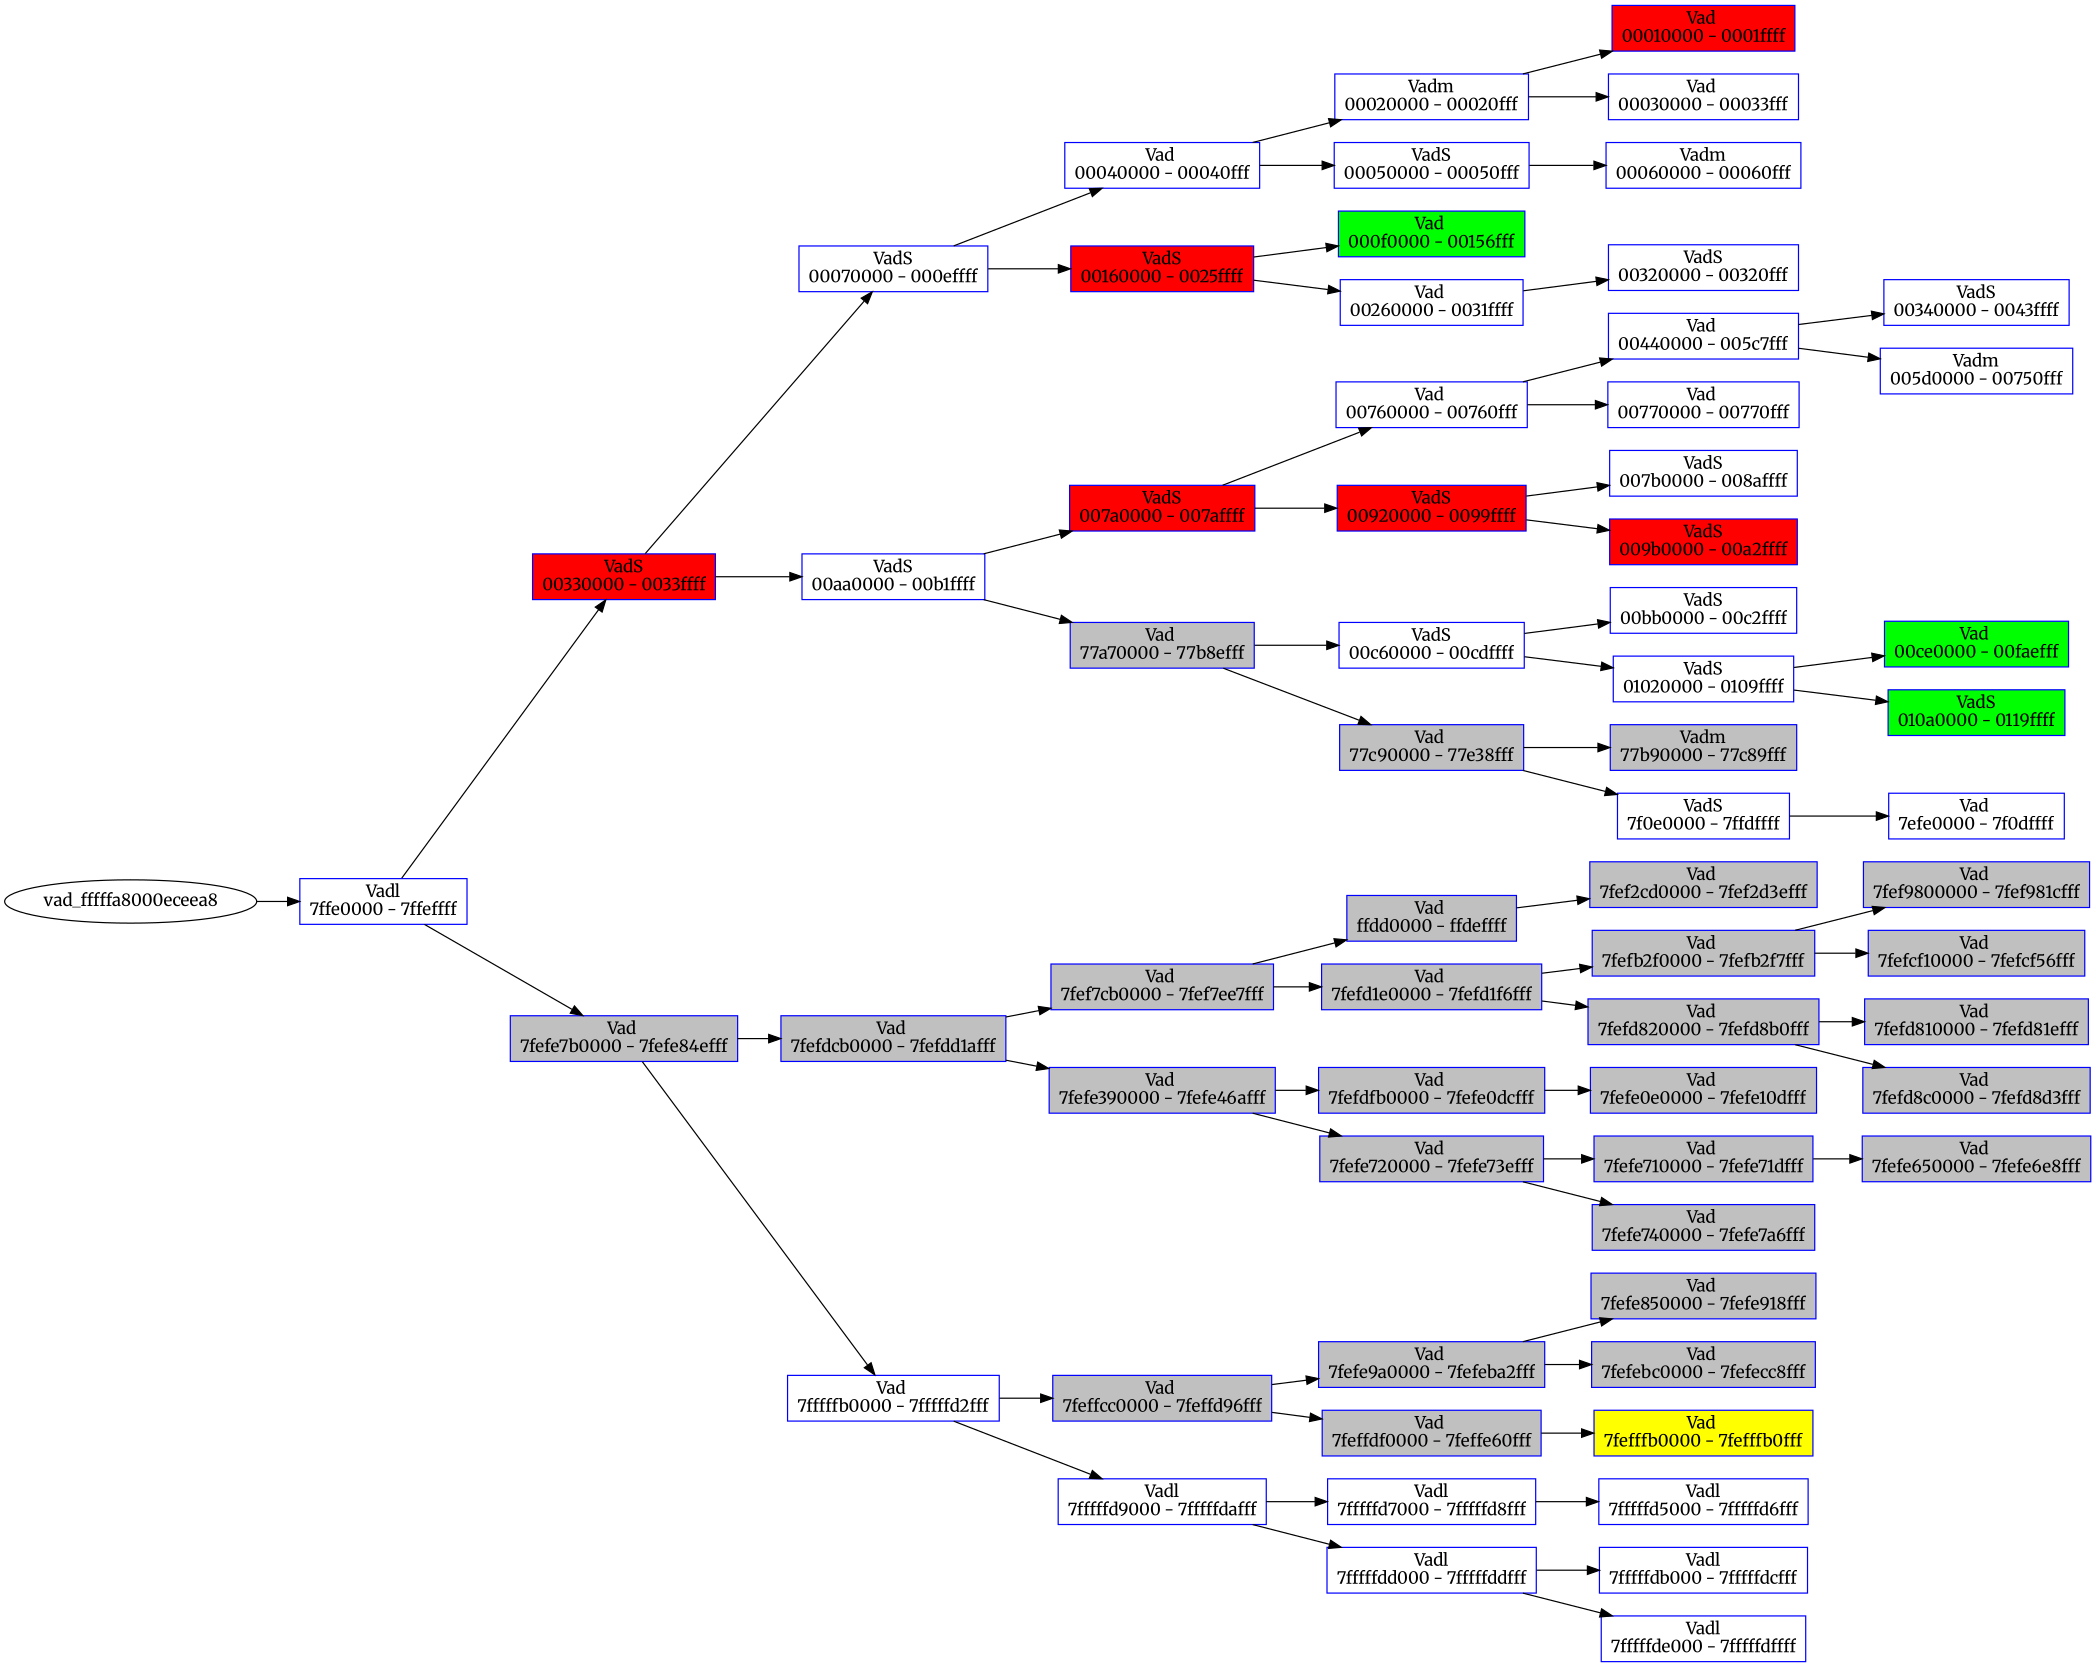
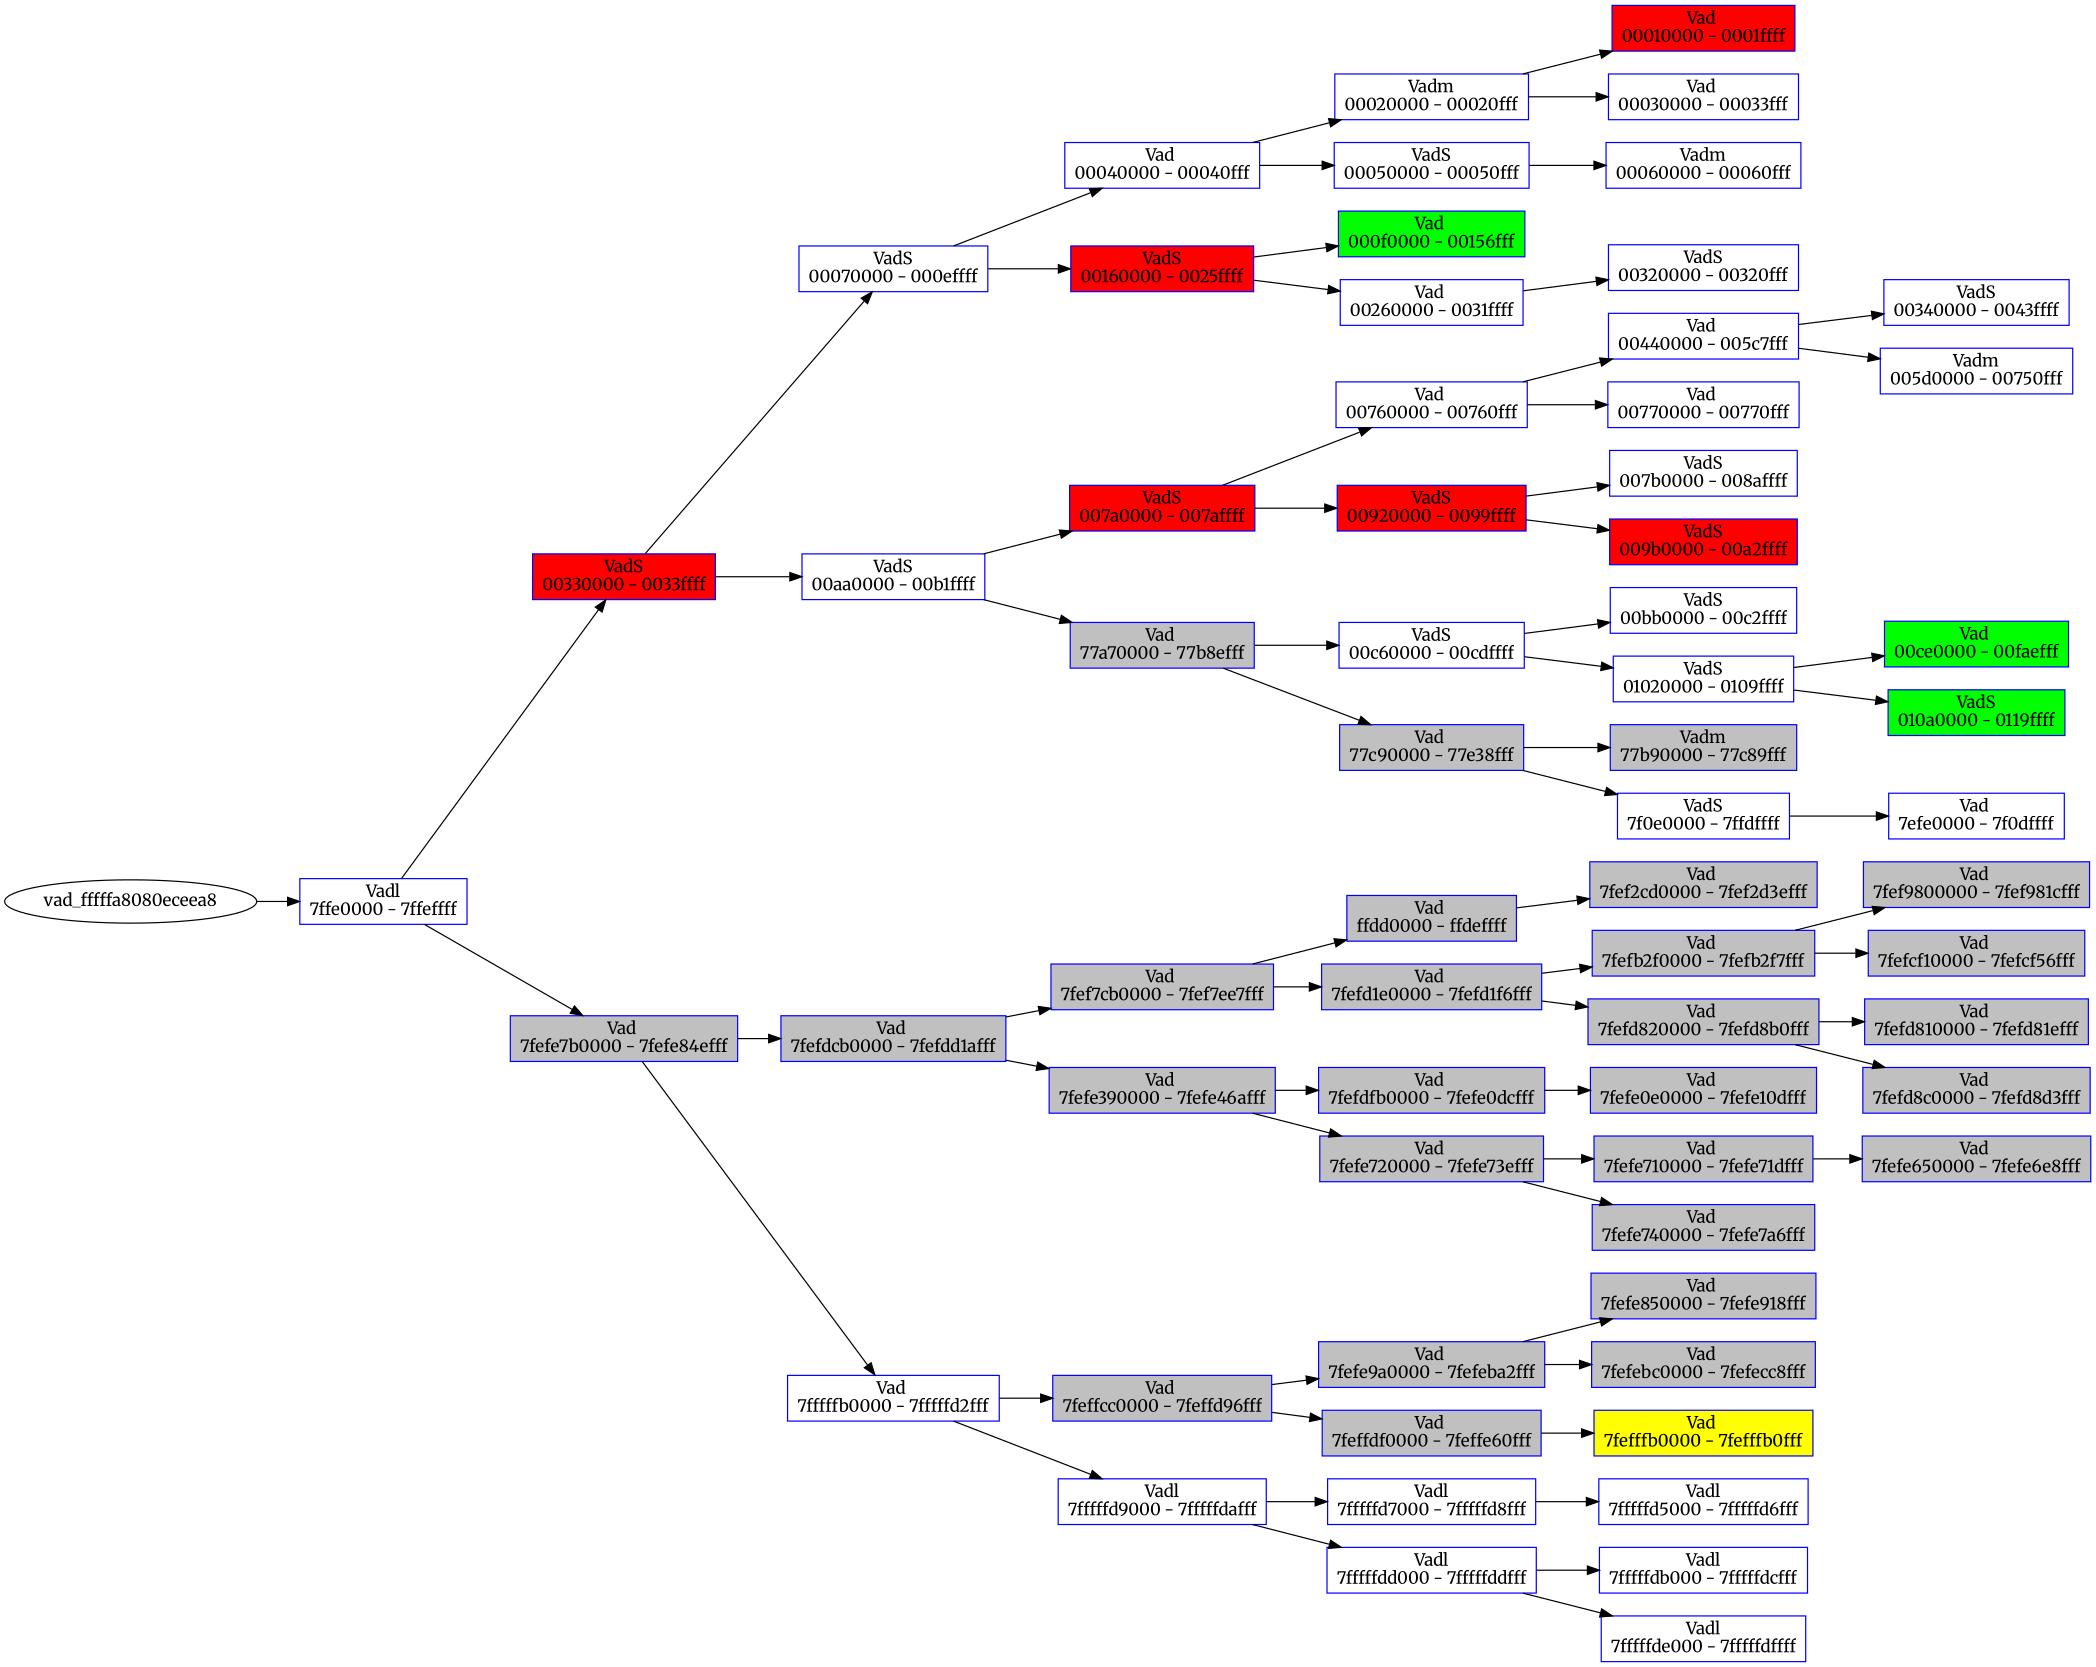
node "vad_fffffa8000eceea8": label "vad_fffffa8000eceea8" -> "vad_fffffa8080eceea8"
